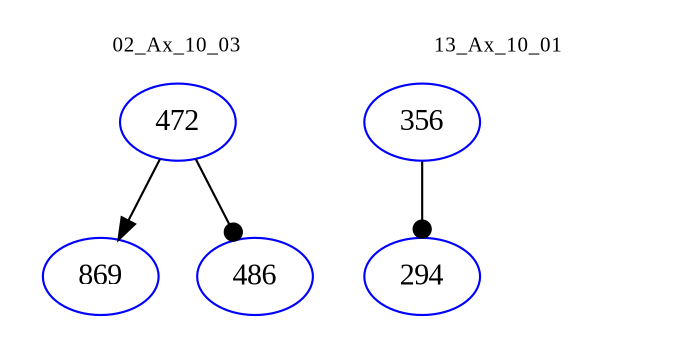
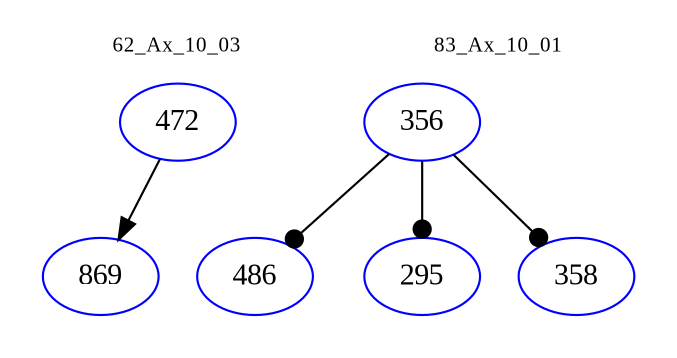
cluster "02_Ax_10_03": label "02_Ax_10_03" -> "62_Ax_10_03"
cluster "13_Ax_10_01": label "13_Ax_10_01" -> "83_Ax_10_01"
edge "472" -> "486": now "356" -> "486"
node "294": label "294" -> "295"
node "358": added
